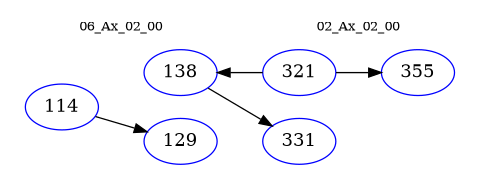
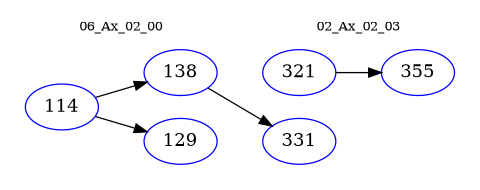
cluster "02_Ax_02_00": label "02_Ax_02_00" -> "02_Ax_02_03"
edge "321" -> "138": now "114" -> "138"
